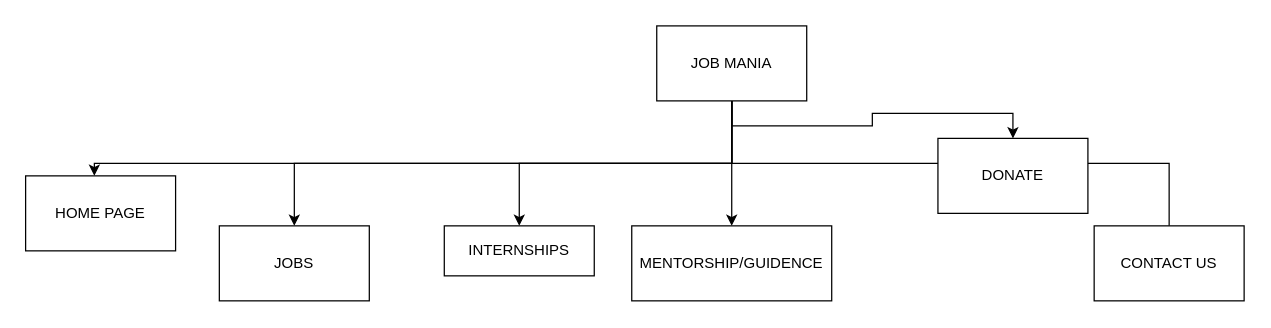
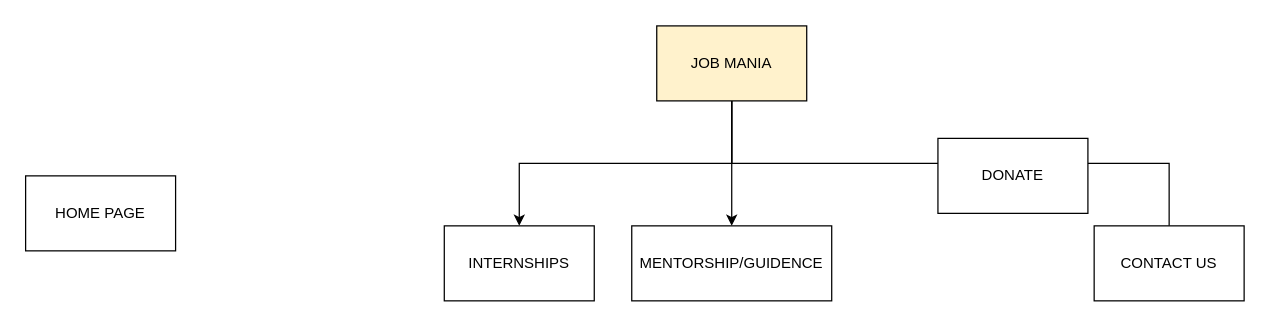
node "JOB MANIA": fillcolor #ffffff -> #fff2cc
edge "JOB MANIA" -> "DONATE": removed
edge "JOB MANIA" -> "HOME PAGE": removed
edge "JOB MANIA" -> "JOBS": removed
node "INTERNSHIPS": size 150x50 -> 150x75
node "JOBS": removed
